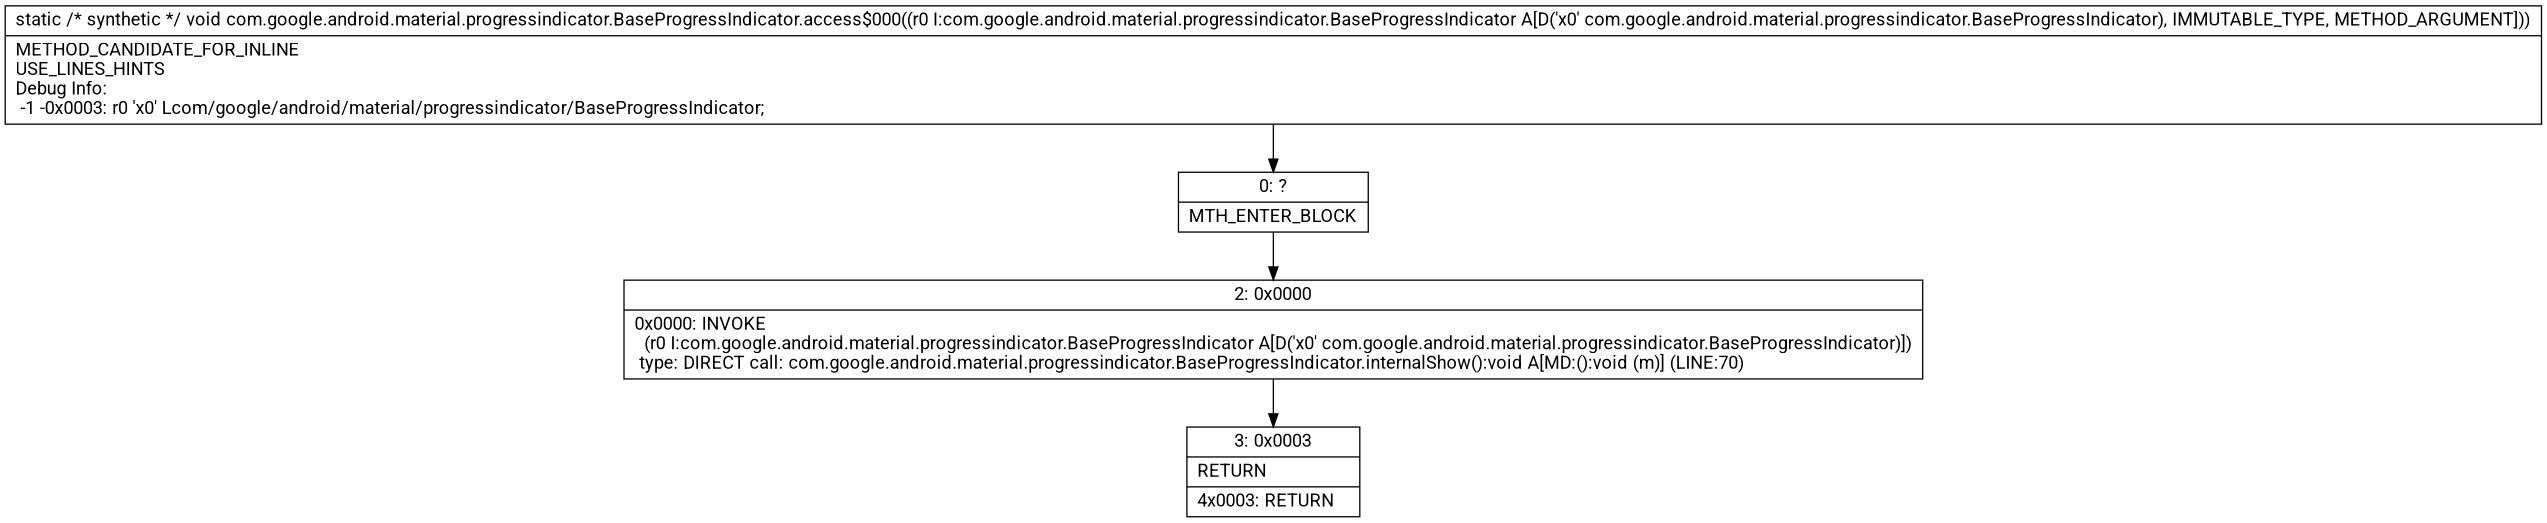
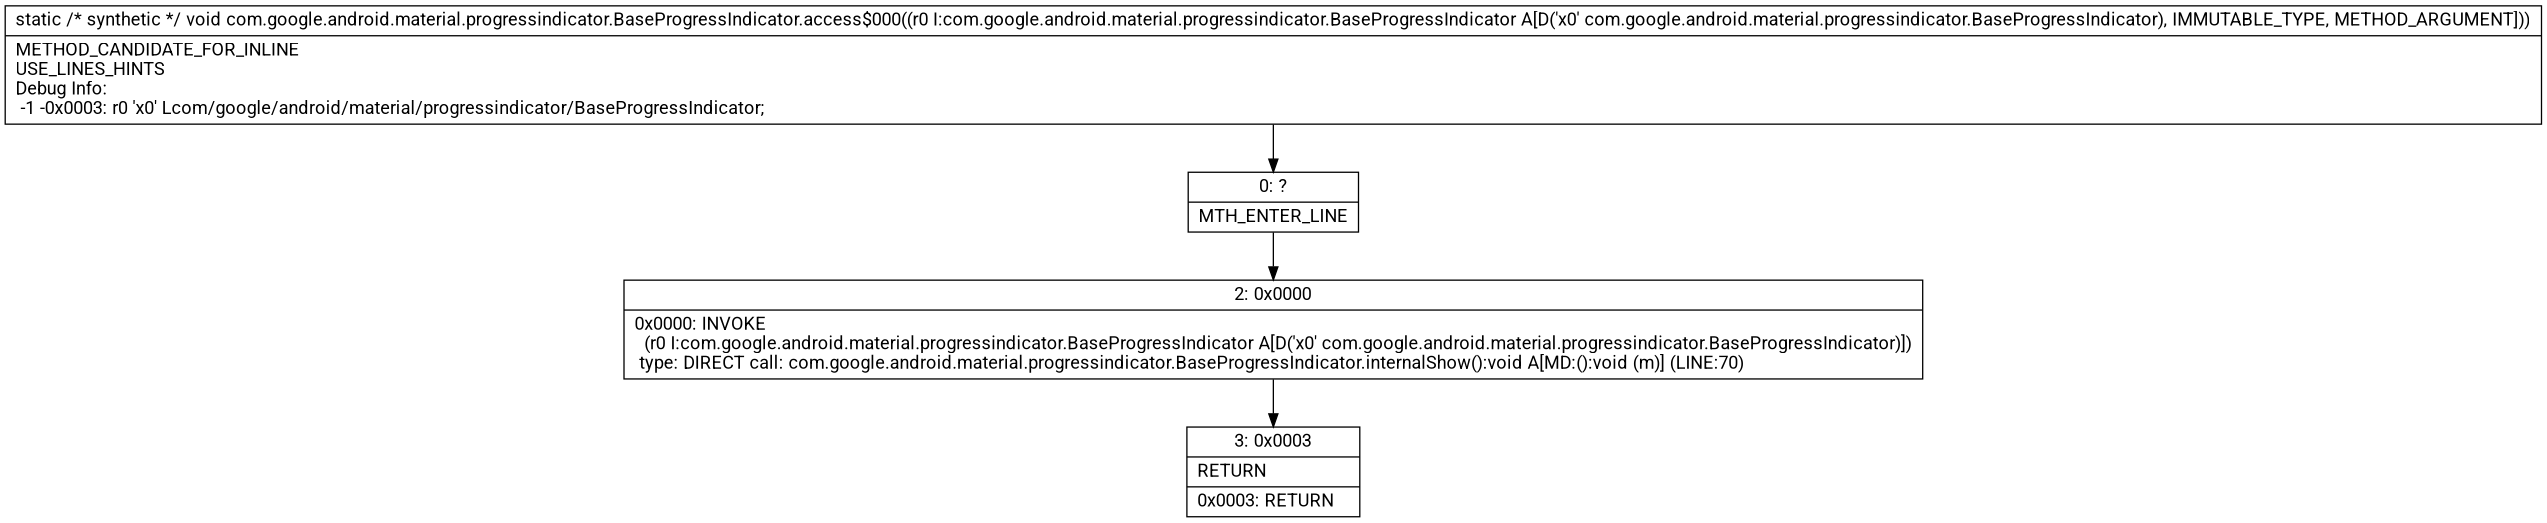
node "0: ?": text "MTH_ENTER_BLOCK" -> "MTH_ENTER_LINE"
node "3: 0x0003": text "4x0003: RETURN" -> "0x0003: RETURN"
